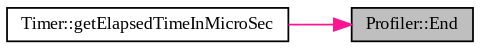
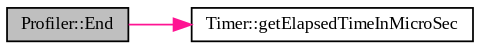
edge "Timer::getElapsedTimeInMicroSec" -> "Profiler::End": reversed
